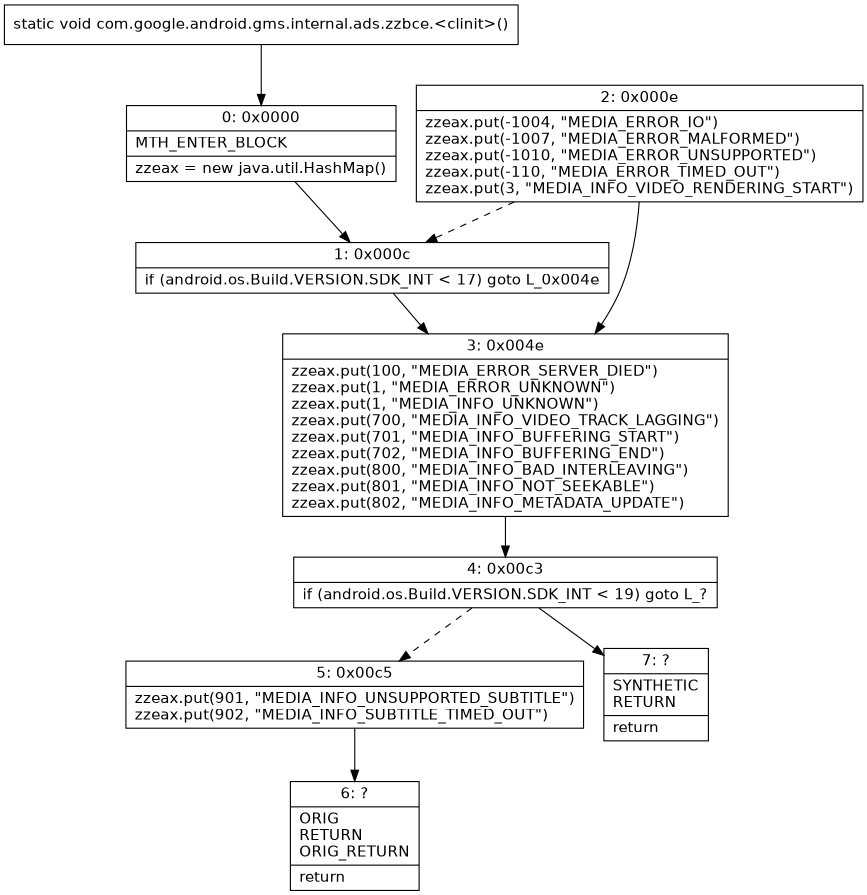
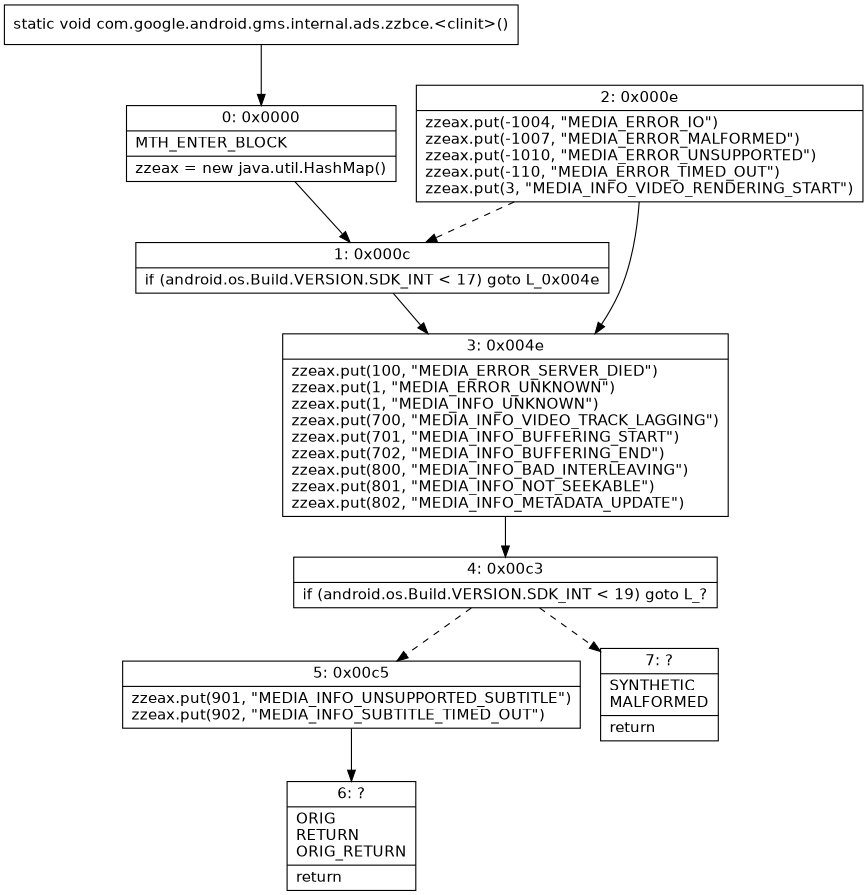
edge "4: 0x00c3" -> "7: ?": style solid -> dashed
node "7: ?": text "RETURN" -> "MALFORMED"
